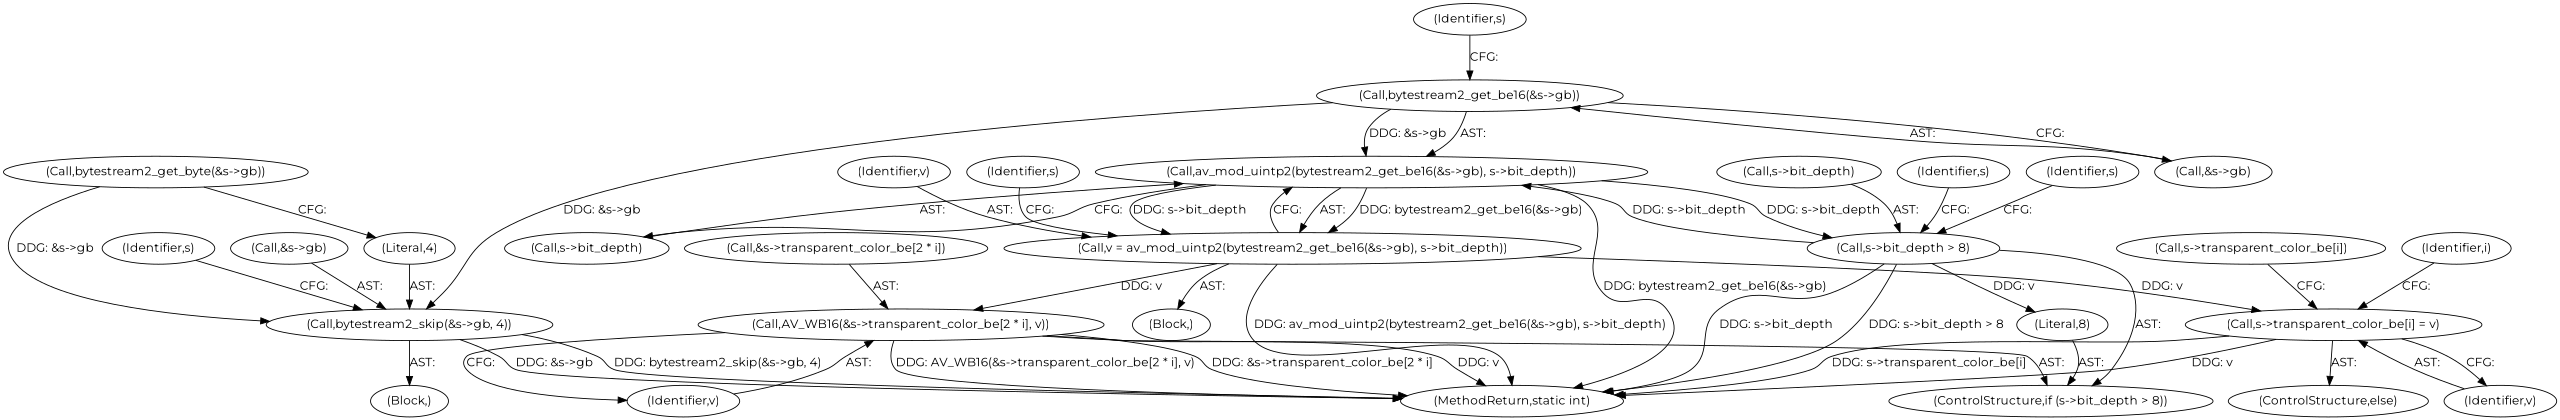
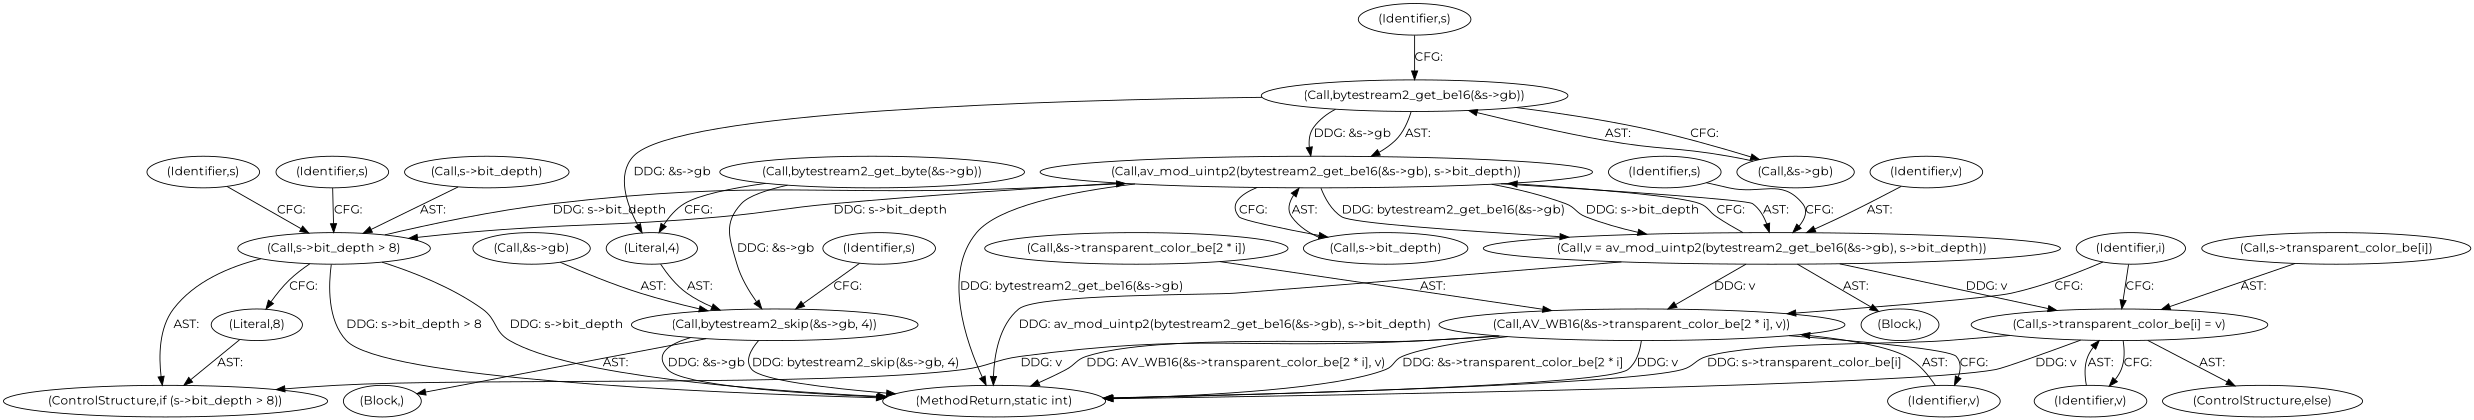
edge "(Call,bytestream2_get_be16(&s->gb))" -> "(Call,bytestream2_skip(&s->gb, 4))": now "(Call,bytestream2_get_be16(&s->gb))" -> "(Literal,4)"
edge "(Call,s->bit_depth > 8)" -> "(Literal,8)": label "DDG: v" -> "CFG: "
edge "(Call,s->transparent_color_be[i])" -> "(Call,s->transparent_color_be[i] = v)": label "CFG: " -> "AST: "
edge "(Identifier,i)" -> "(Call,AV_WB16(&s->transparent_color_be[2 * i], v))": added, label "CFG:"
edge "(Call,AV_WB16(&s->transparent_color_be[2 * i], v))" -> "(ControlStructure,if (s->bit_depth > 8))": label "AST: " -> "DDG: v"
